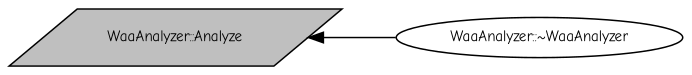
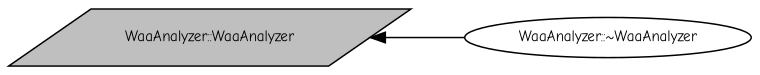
node "WaaAnalyzer::Analyze": label "WaaAnalyzer::Analyze" -> "WaaAnalyzer::WaaAnalyzer"
